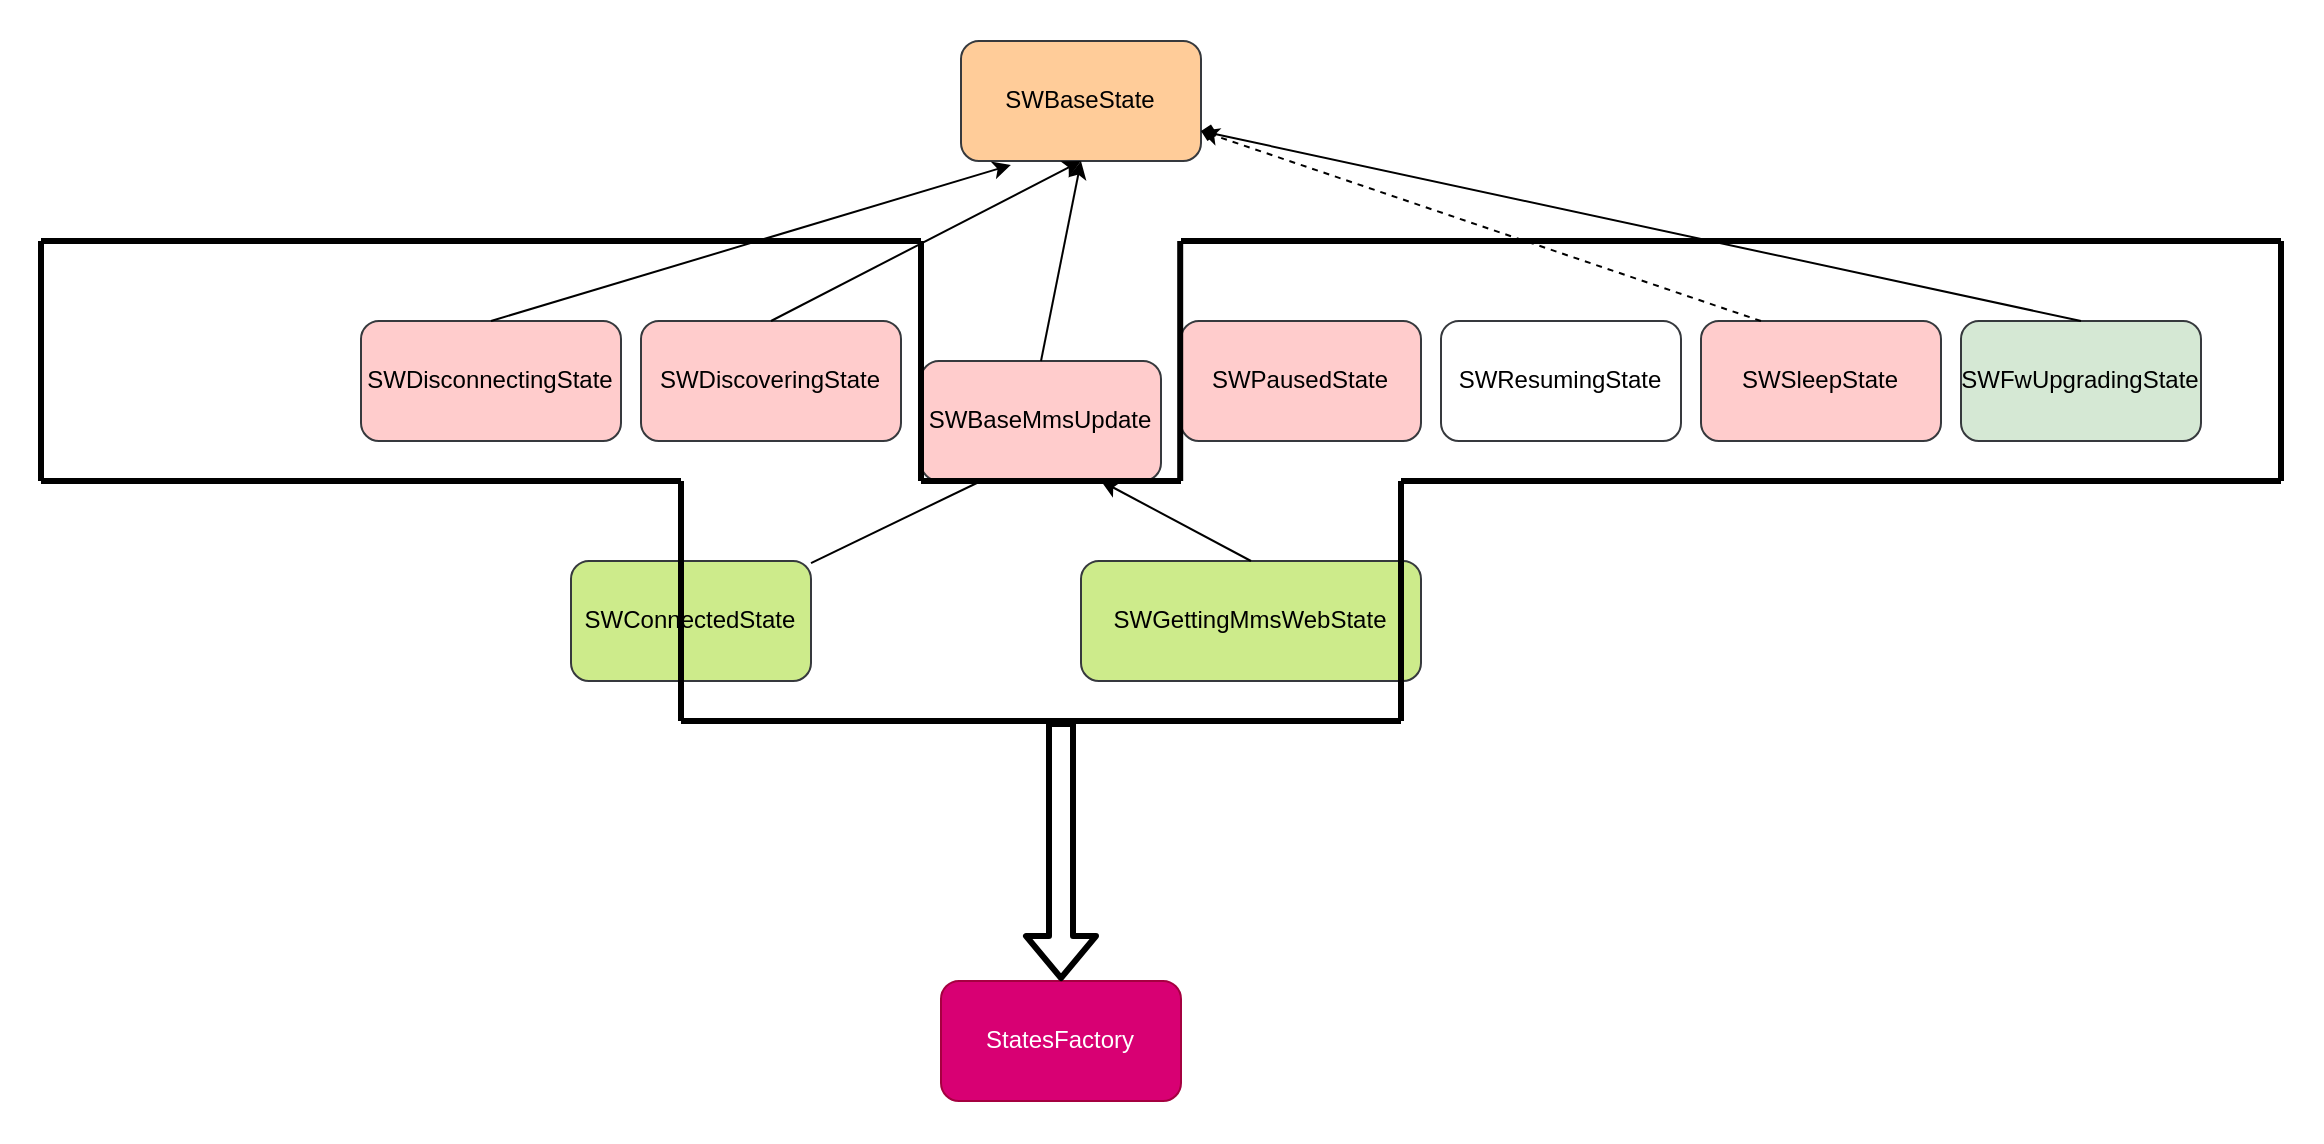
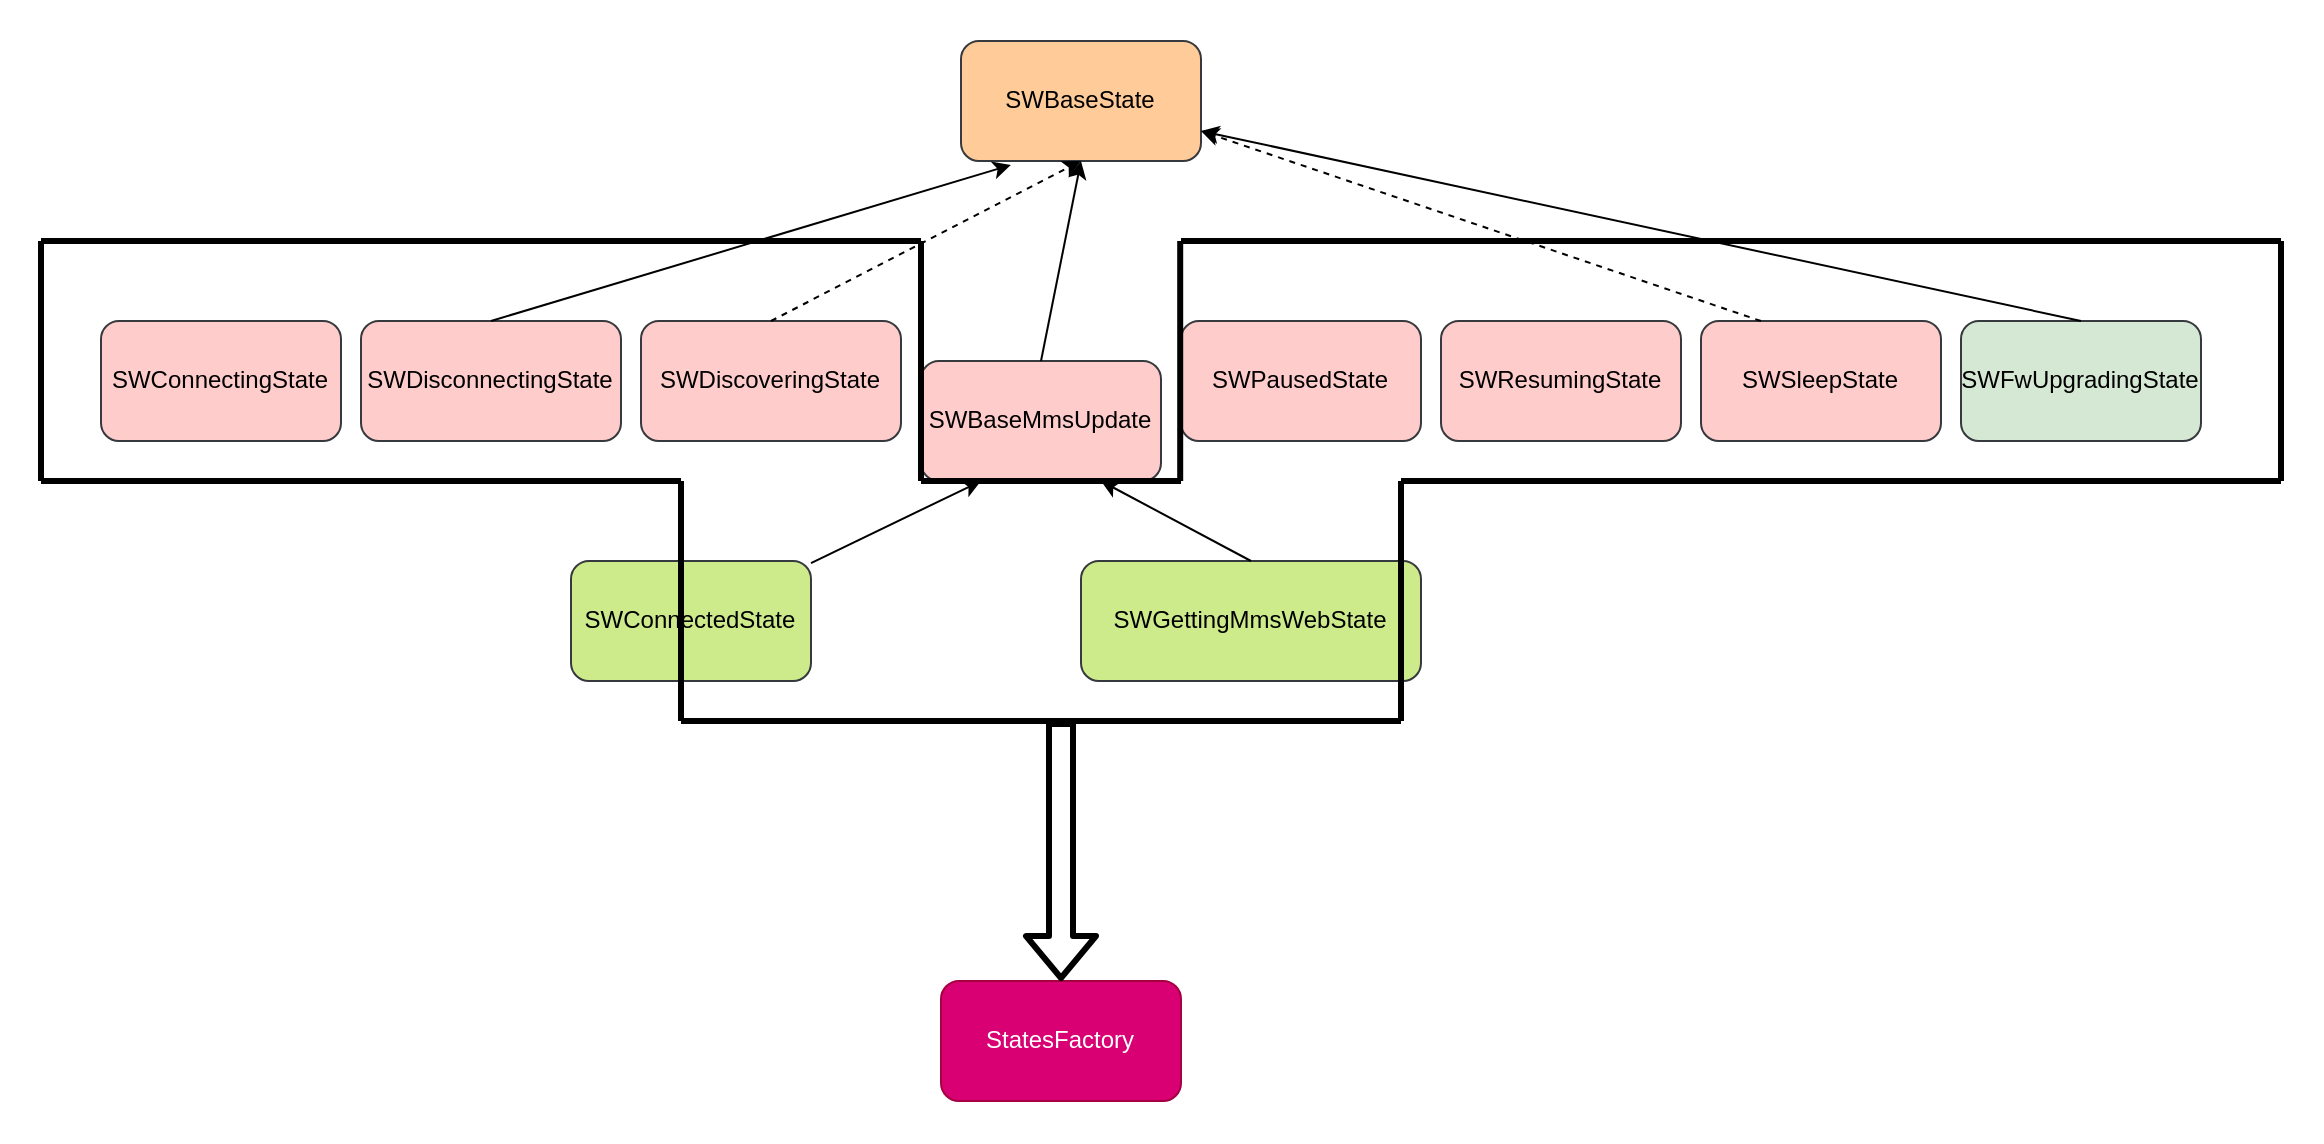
edge "SWFwUpgradingState" -> "SWBaseState": arrowhead diamond -> classic
edge "SWDiscoveringState" -> "SWBaseState": style solid -> dashed
node "SWConnectingState": added
node "SWResumingState": fillcolor #ffffff -> #ffcccc
edge "SWBaseMmsUpdate" -- "SWConnectedState": arrowhead none -> classic
